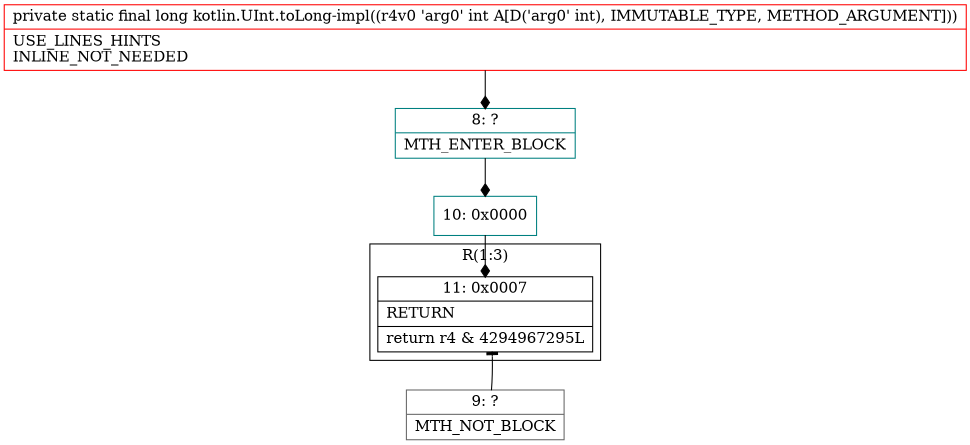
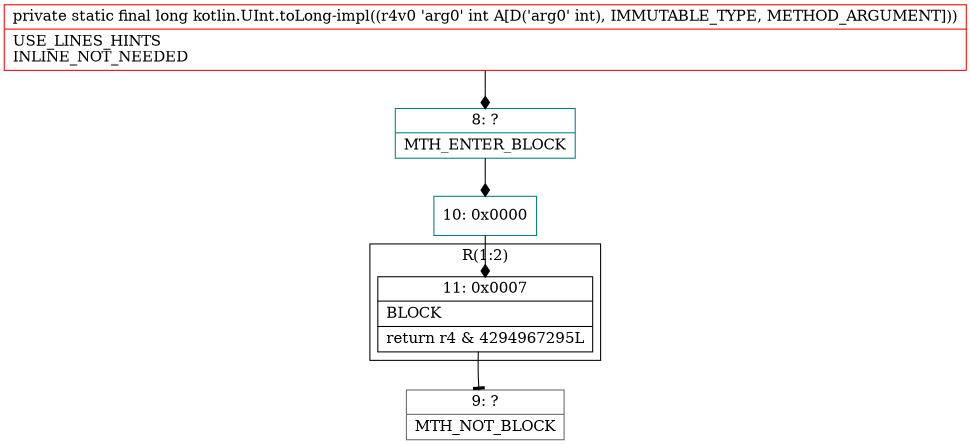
cluster "R(1:3)": label "R(1:3)" -> "R(1:2)"
node "11: 0x0007": text "RETURN" -> "BLOCK"
edge "9: ?" -> "11: 0x0007": reversed
